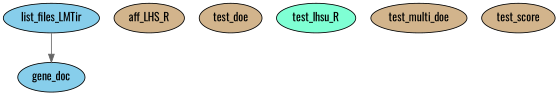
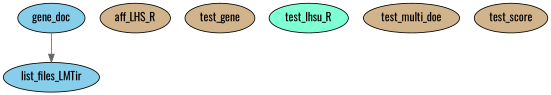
node "test_doe": label "test_doe" -> "test_gene"
edge "list_files_LMTir" -> "gene_doc": reversed
